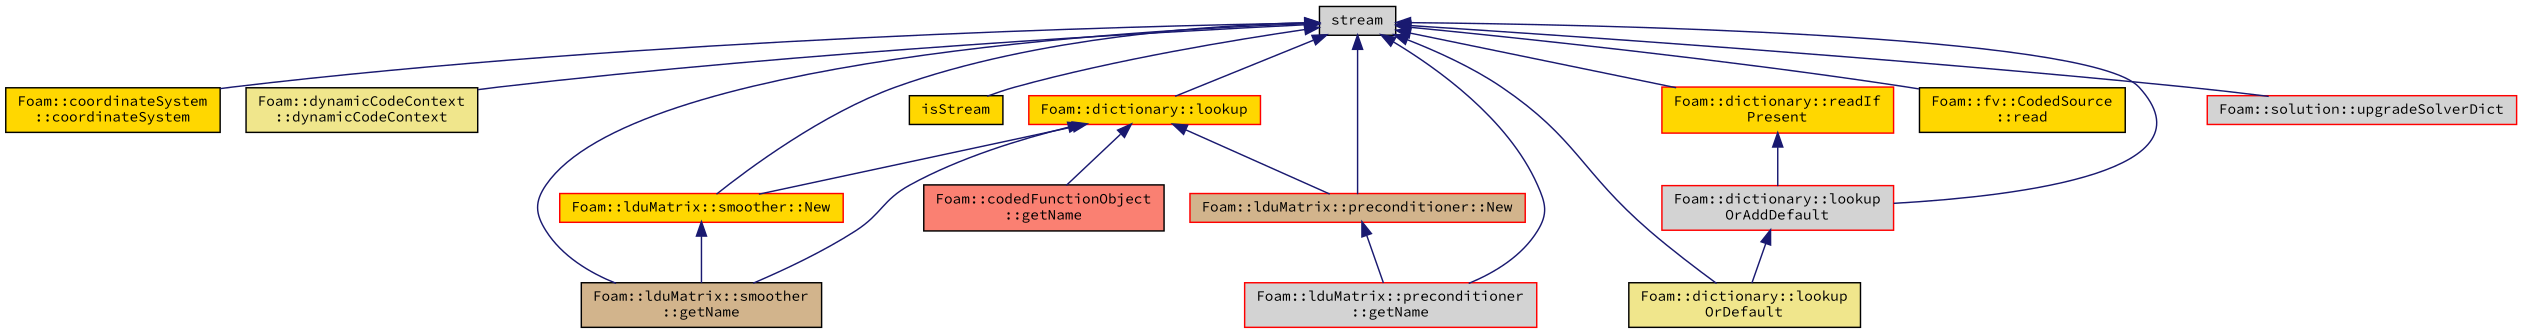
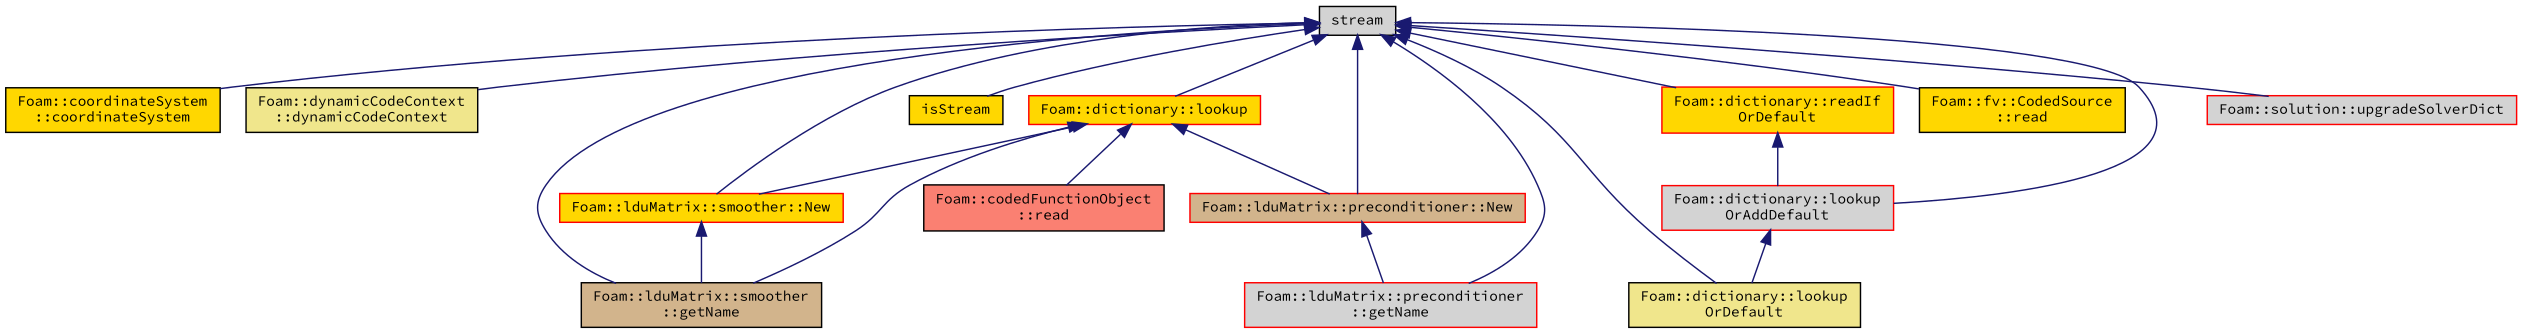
node "Foam::dictionary::readIf Present": label "Foam::dictionary::readIf Present" -> "Foam::dictionary::readIf OrDefault"
node "Foam::codedFunctionObject ::getName": label "Foam::codedFunctionObject ::getName" -> "Foam::codedFunctionObject ::read"
